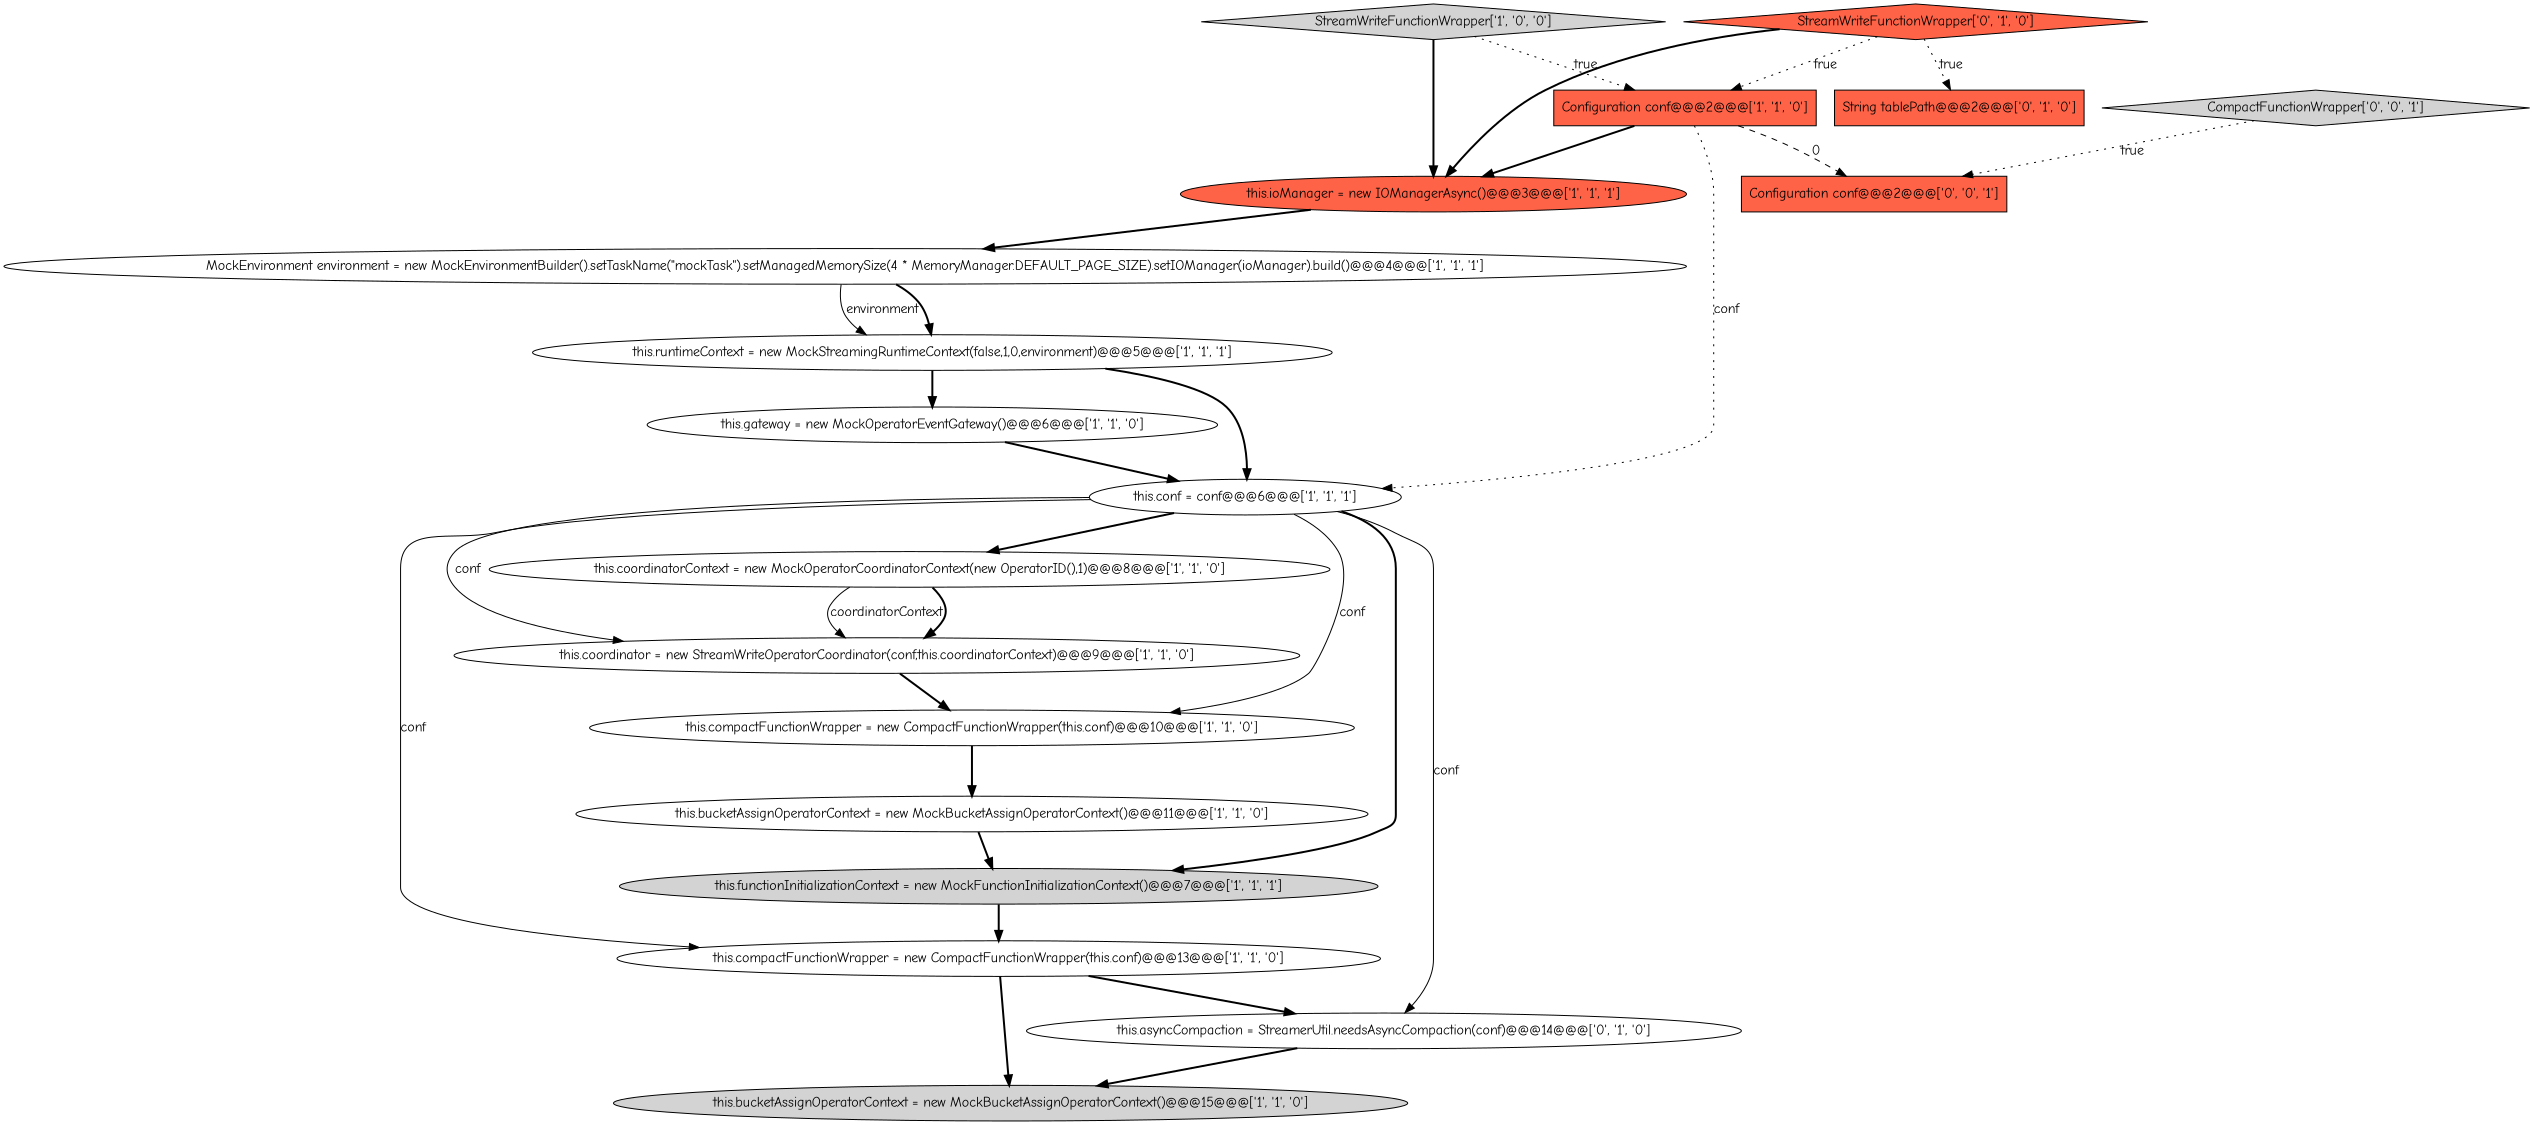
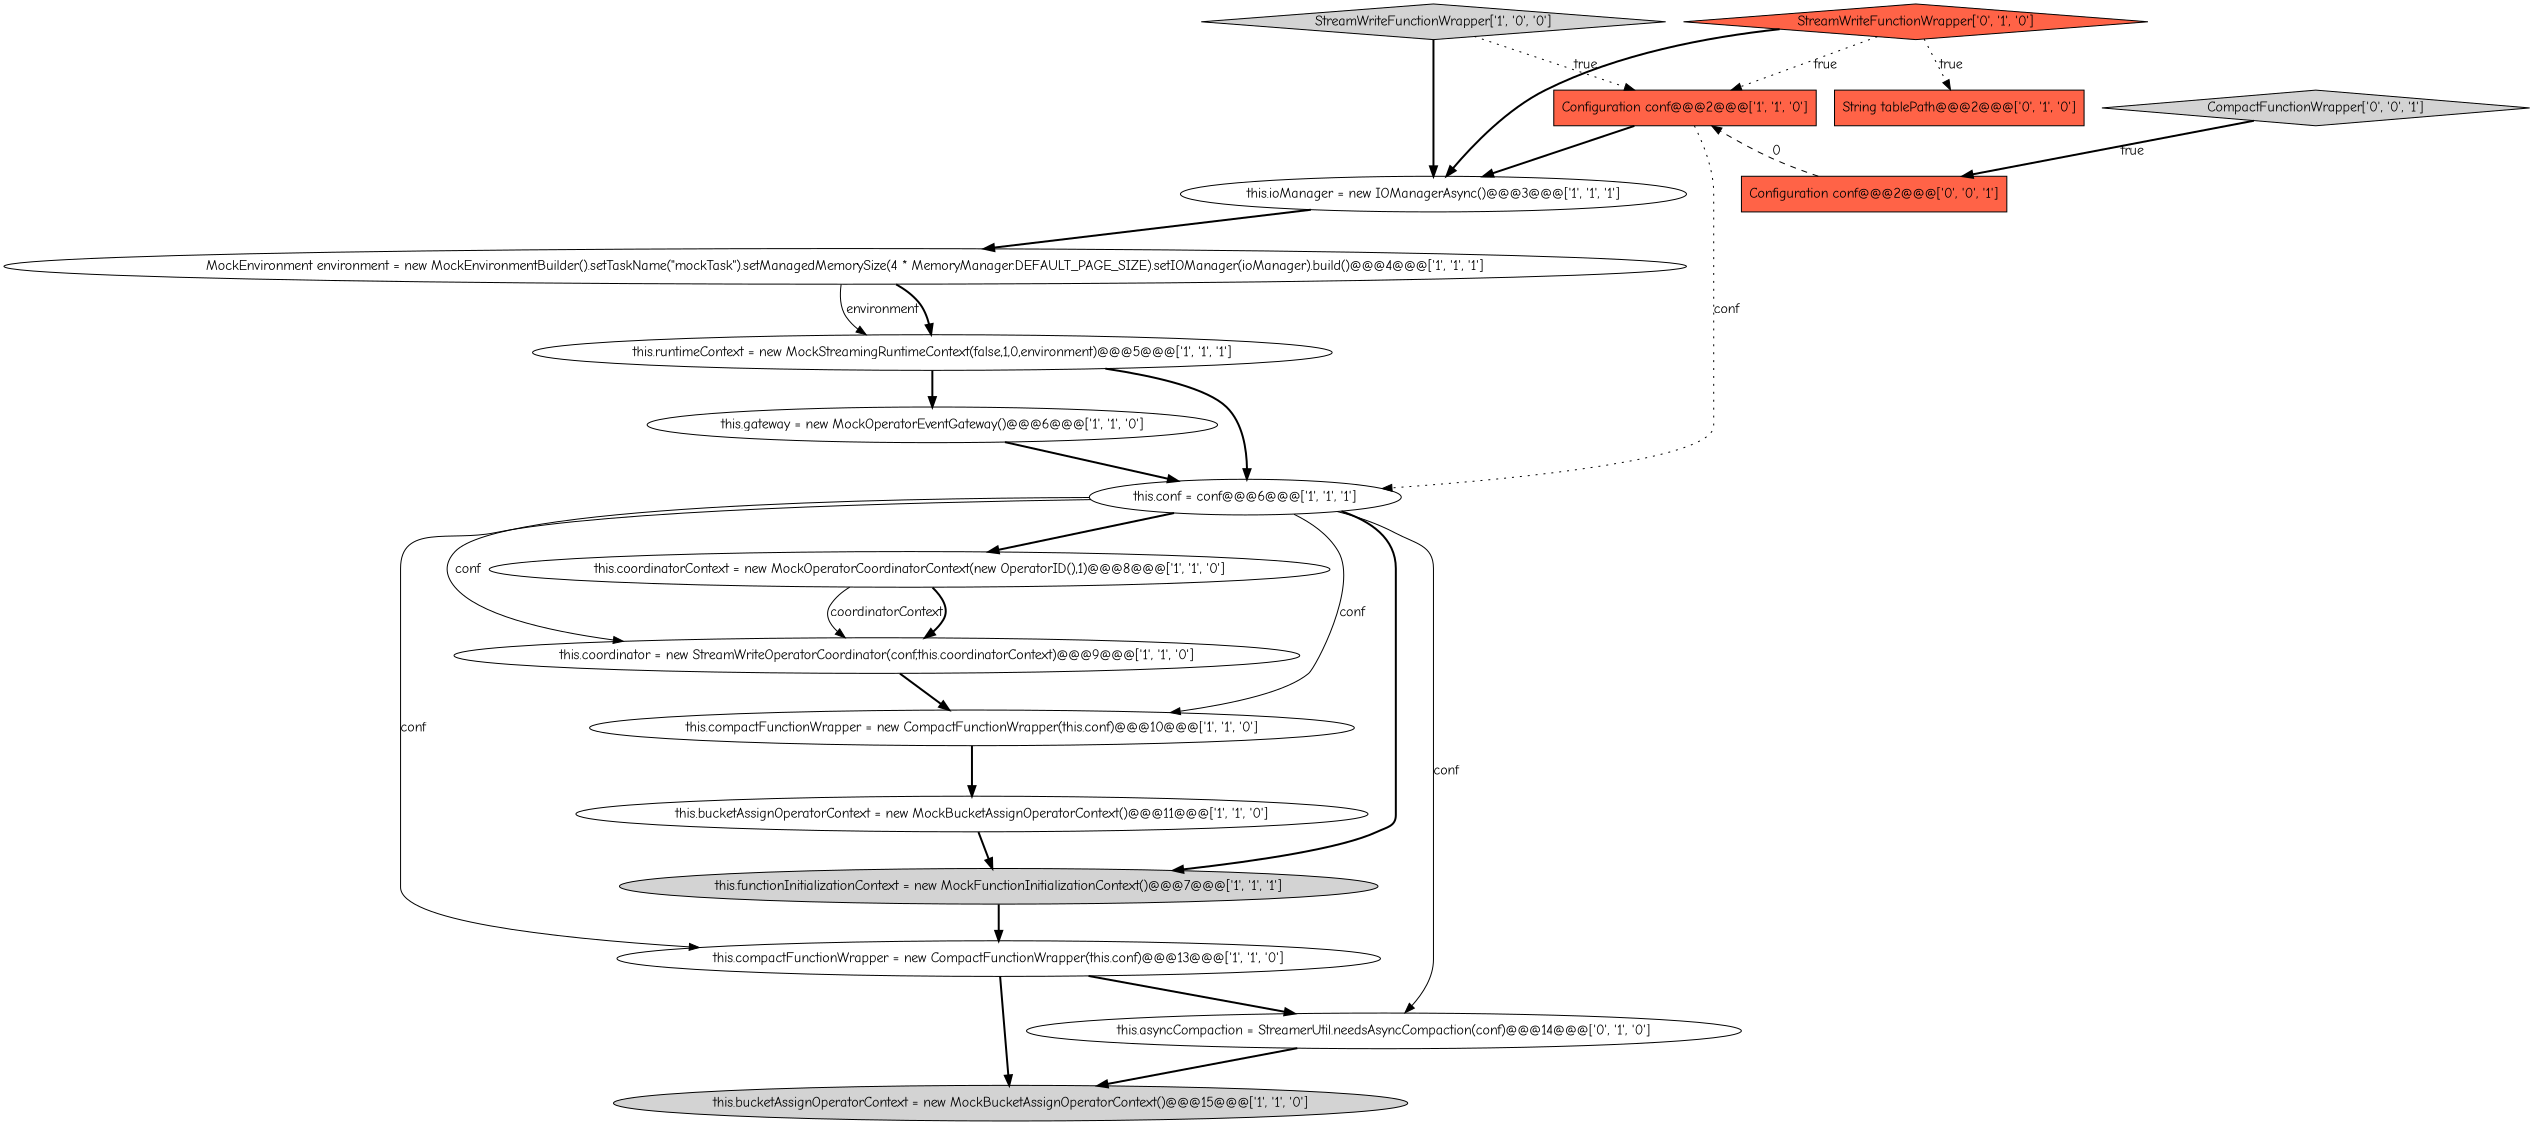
edge "Configuration conf@@@2@@@['1', '1', '0']" -> "Configuration conf@@@2@@@['0', '0', '1']": reversed
edge "CompactFunctionWrapper['0', '0', '1']" -> "Configuration conf@@@2@@@['0', '0', '1']": style dotted -> bold
node "this.ioManager = new IOManagerAsync()@@@3@@@['1', '1', '1']": fillcolor tomato -> white
